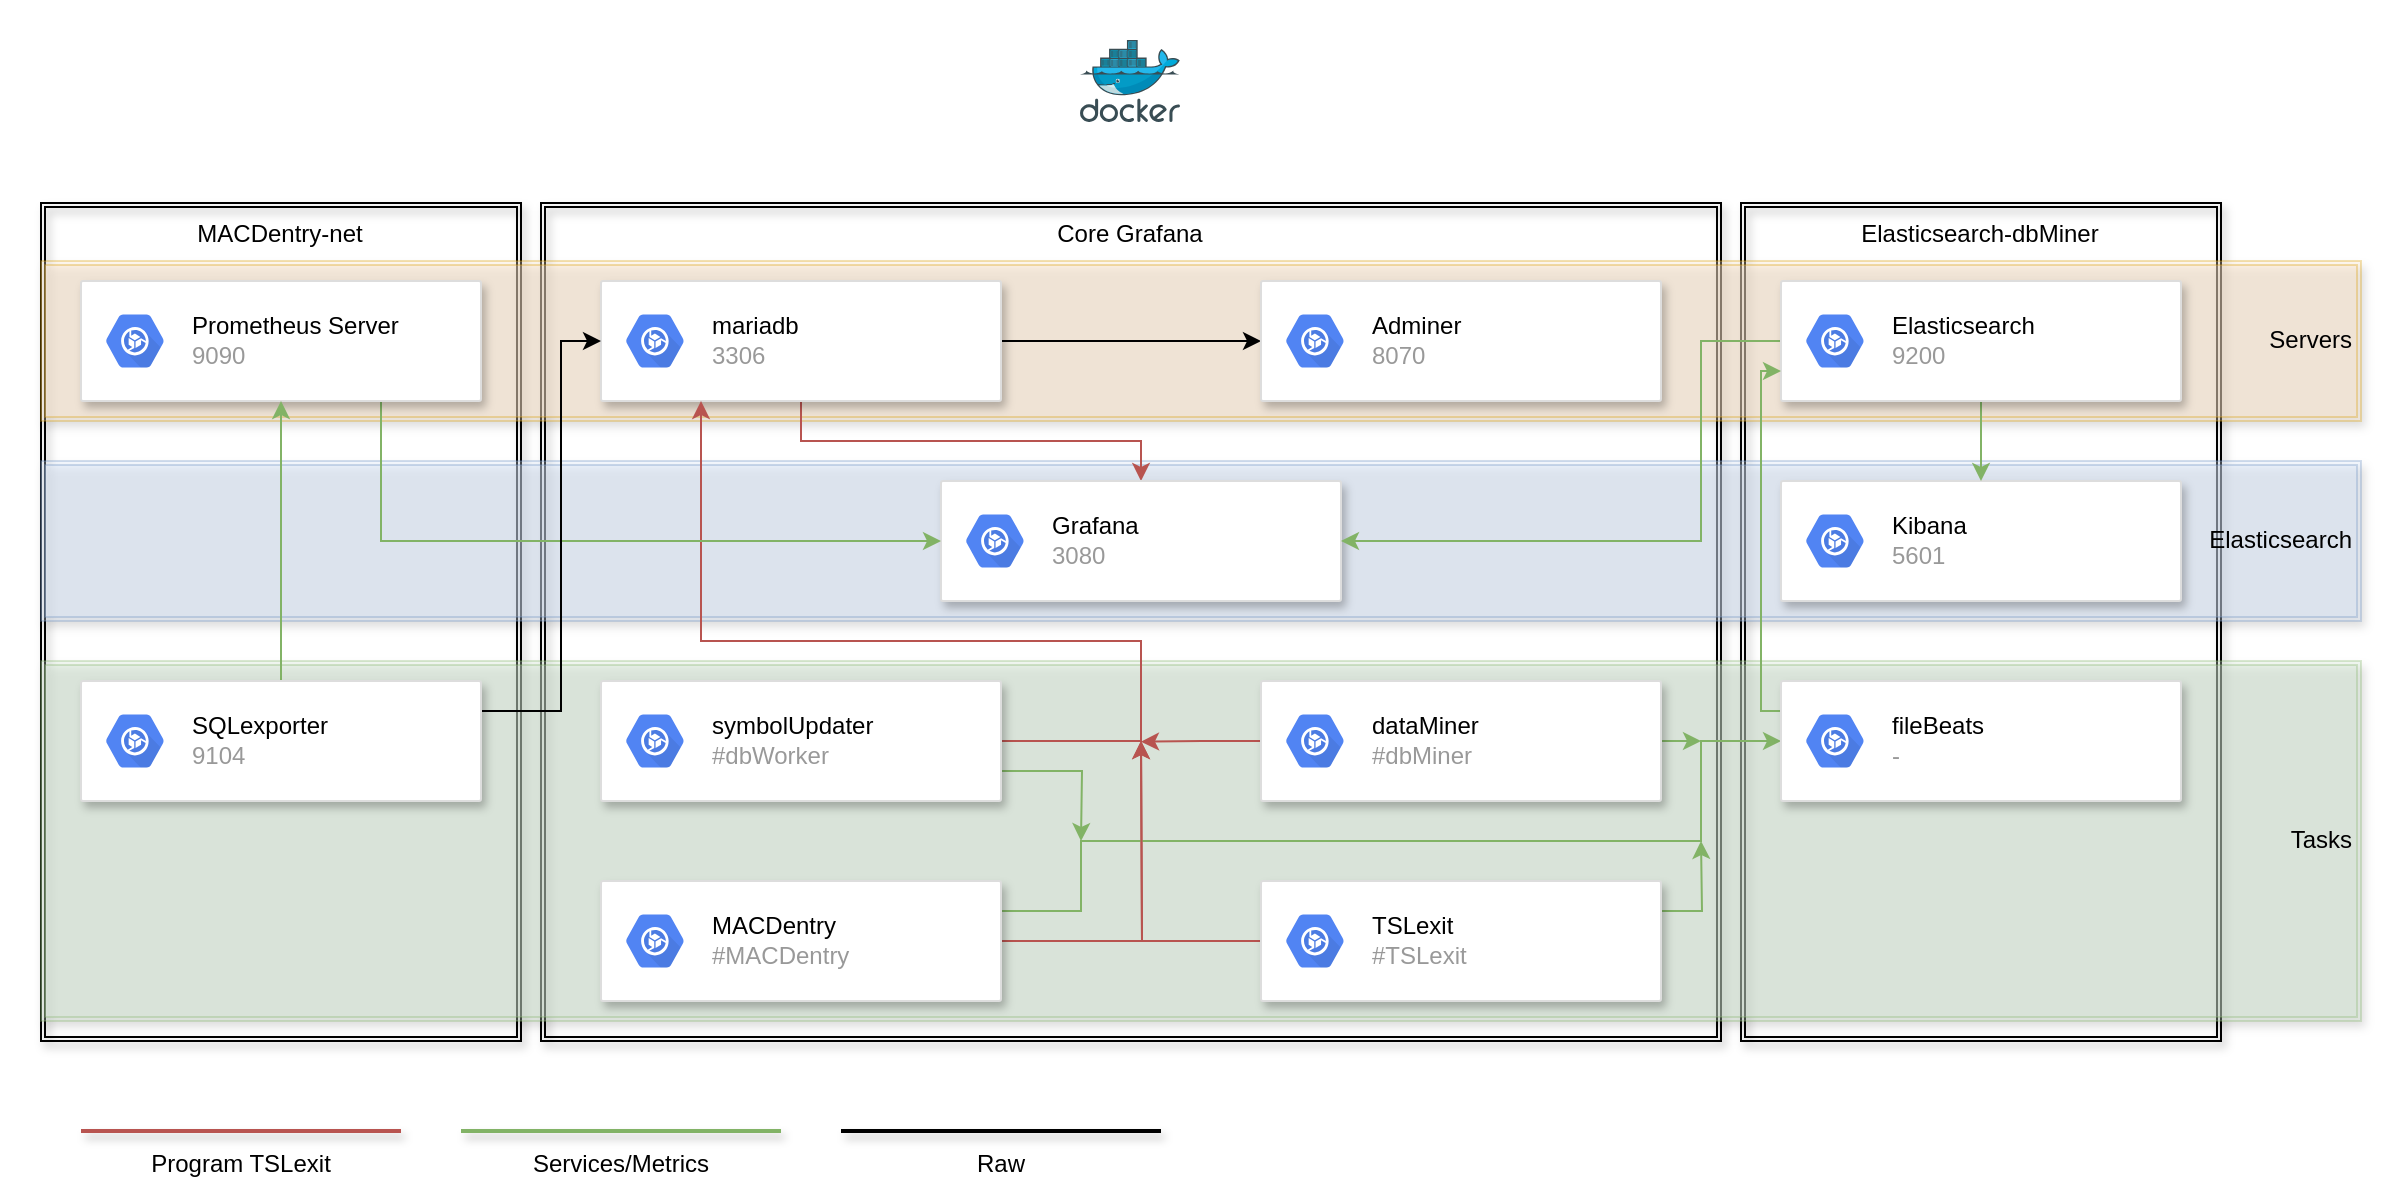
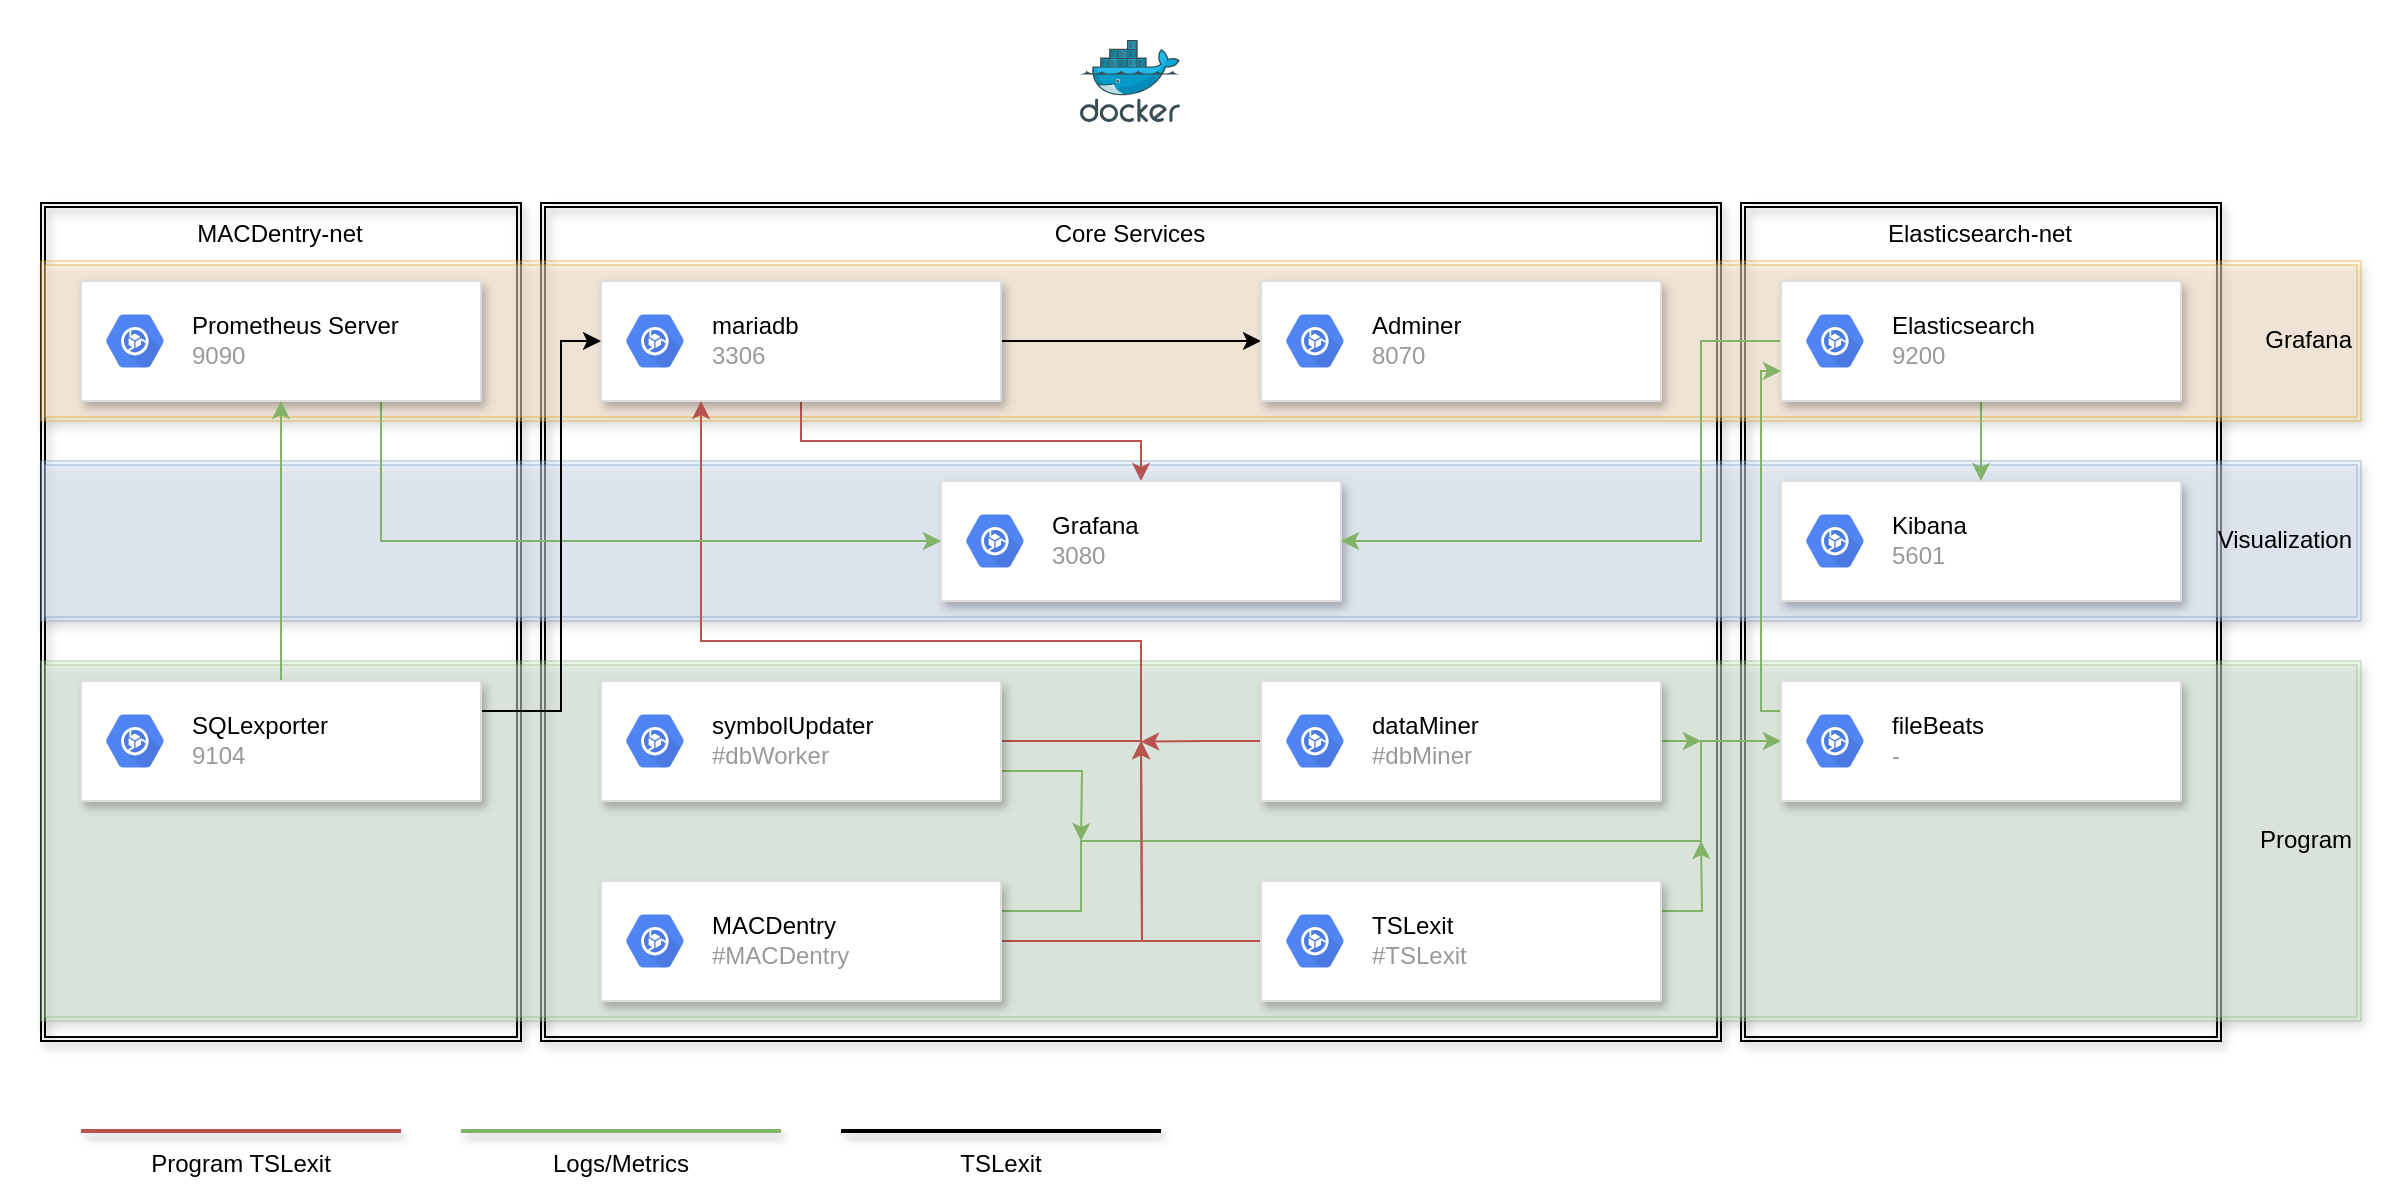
node "Core Grafana": label "Core Grafana" -> "Core Services"
node "Elasticsearch-dbMiner": label "Elasticsearch-dbMiner" -> "Elasticsearch-net"
node "Servers": label "Servers" -> "Grafana"
node "Elasticsearch": label "Elasticsearch" -> "Visualization"
node "Tasks": label "Tasks" -> "Program"
node "Services/Metrics": label "Services/Metrics" -> "Logs/Metrics"
node "Raw": label "Raw" -> "TSLexit"
